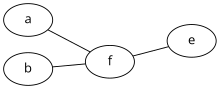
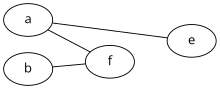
edge "e" -- "f": now "e" -- "a"
